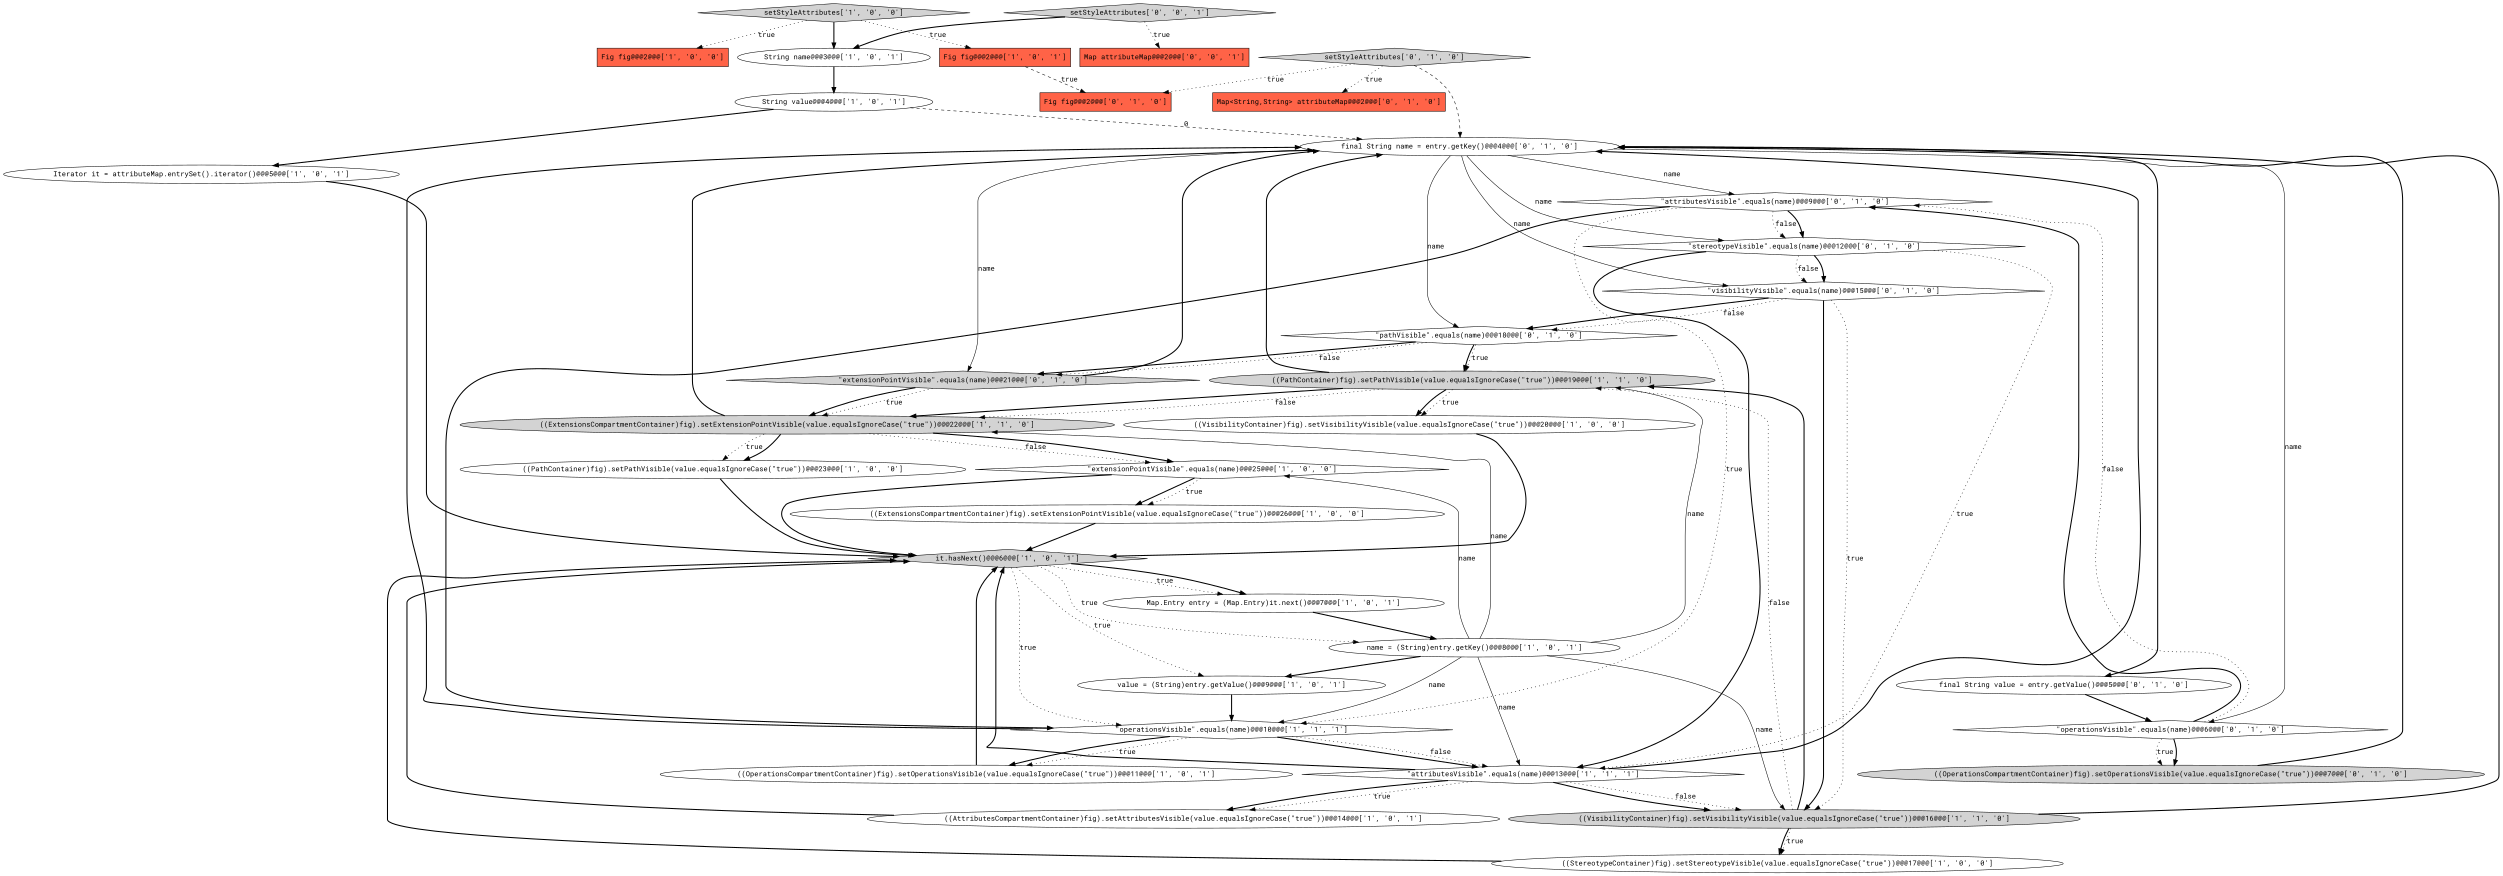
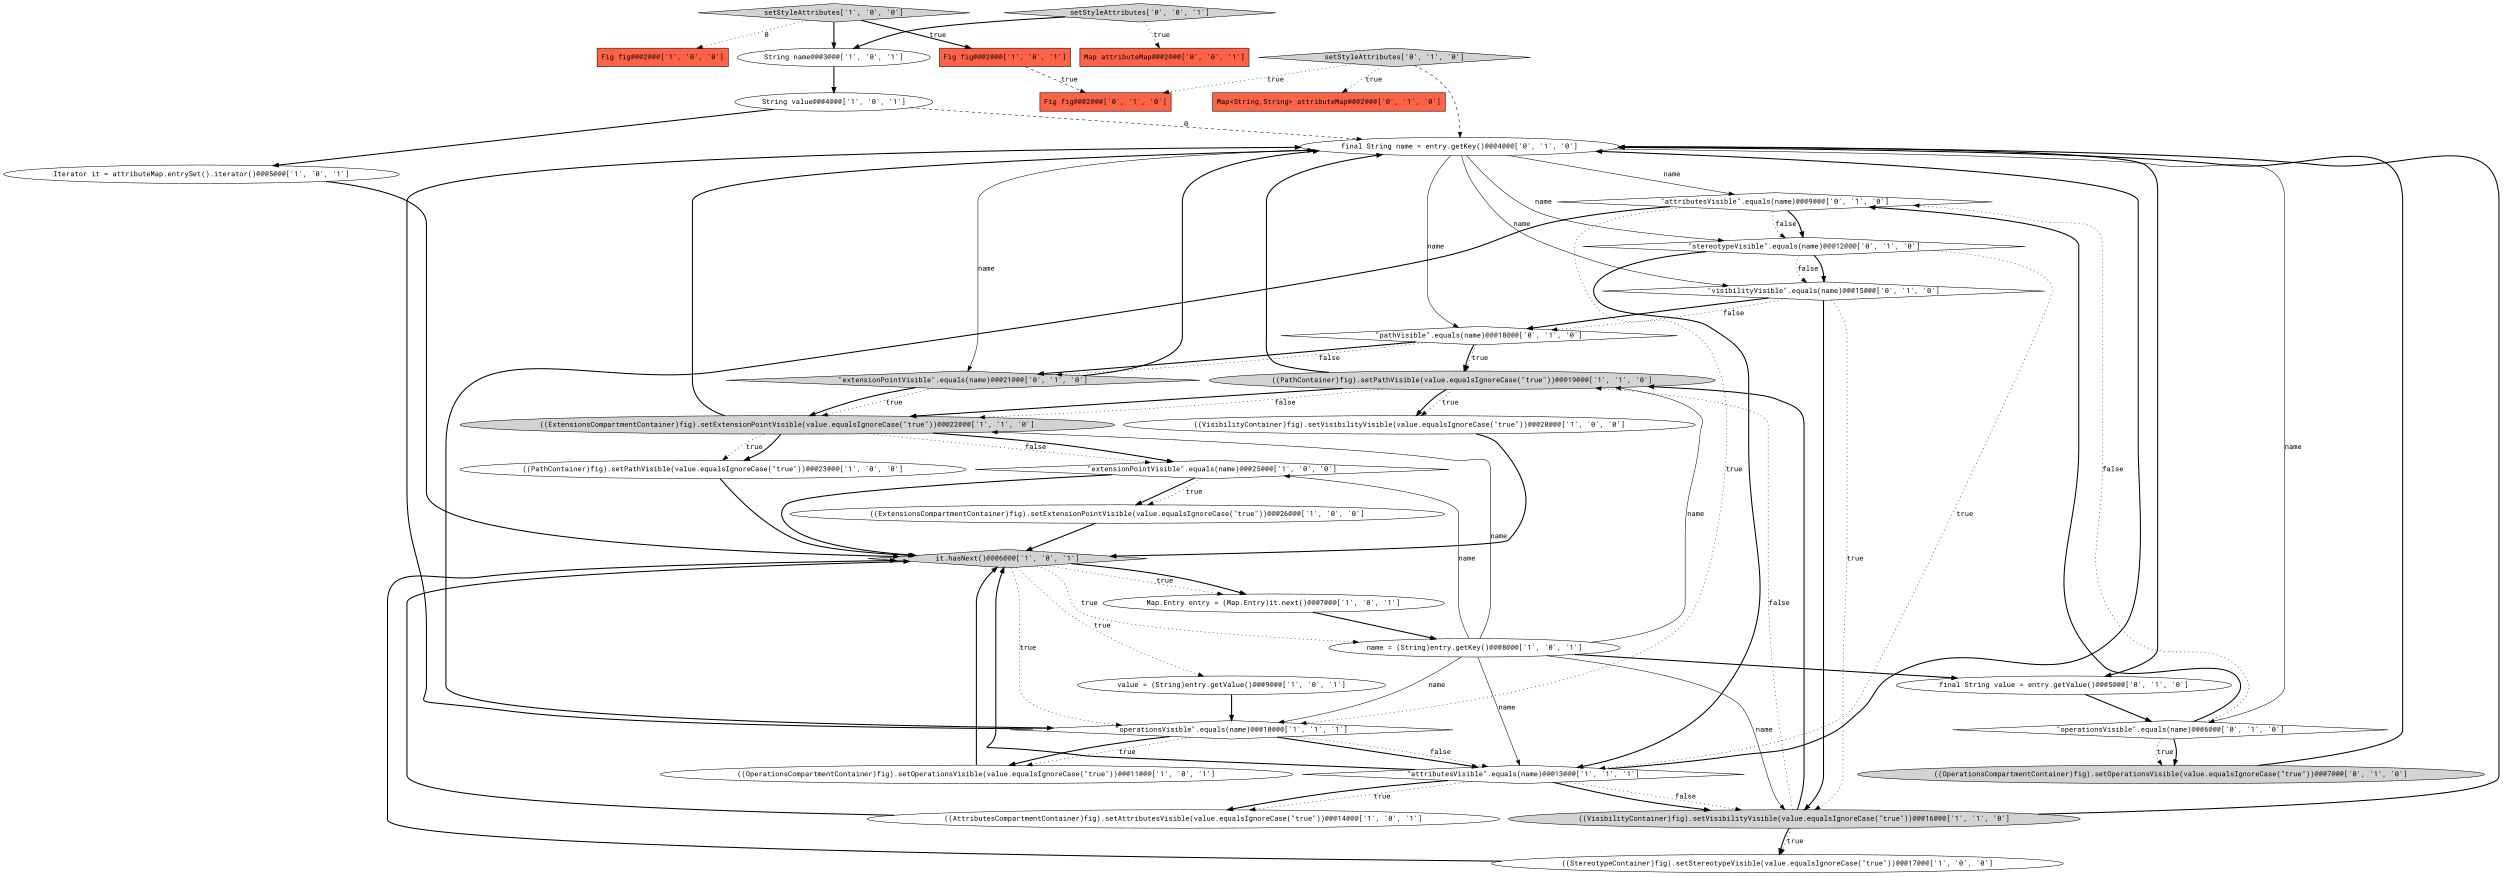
edge "setStyleAttributes['1', '0', '0']" -> "Fig fig@@@2@@@['1', '0', '1']": style dotted -> bold
edge "setStyleAttributes['1', '0', '0']" -> "Fig fig@@@2@@@['1', '0', '0']": label "true" -> "0"
edge "name = (String)entry.getKey()@@@8@@@['1', '0', '1']" -> "value = (String)entry.getValue()@@@9@@@['1', '0', '1']": now "name = (String)entry.getKey()@@@8@@@['1', '0', '1']" -> "final String value = entry.getValue()@@@5@@@['0', '1', '0']"
